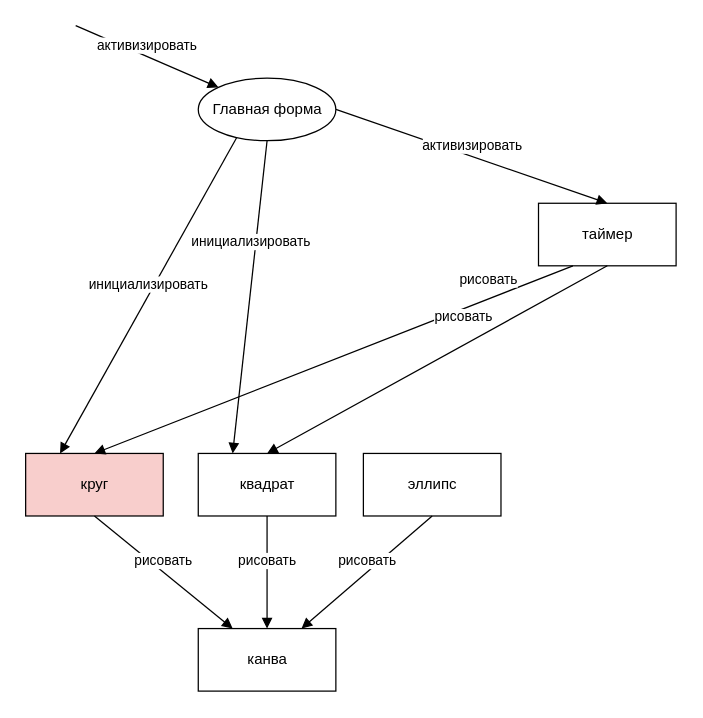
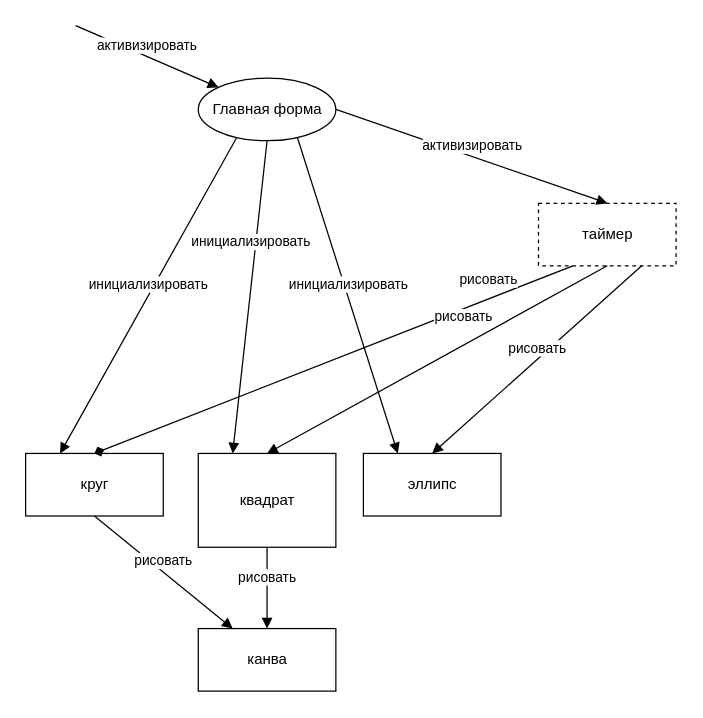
node "таймер": style solid -> dashed
edge "Главная форма" -> "эллипс": added, label "инициализировать"
edge "таймер" -> "эллипс": added, label "рисовать"
edge "таймер" -> "круг": arrowhead block -> diamond
node "круг": fillcolor #f8cecc -> #ffffff
node "квадрат": size 138x63 -> 138x94
edge "эллипс" -> "канва": removed, label "рисовать"
